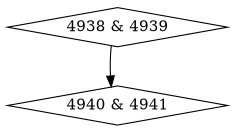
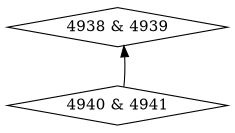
edge "4938 & 4939" -> "4940 & 4941": reversed
